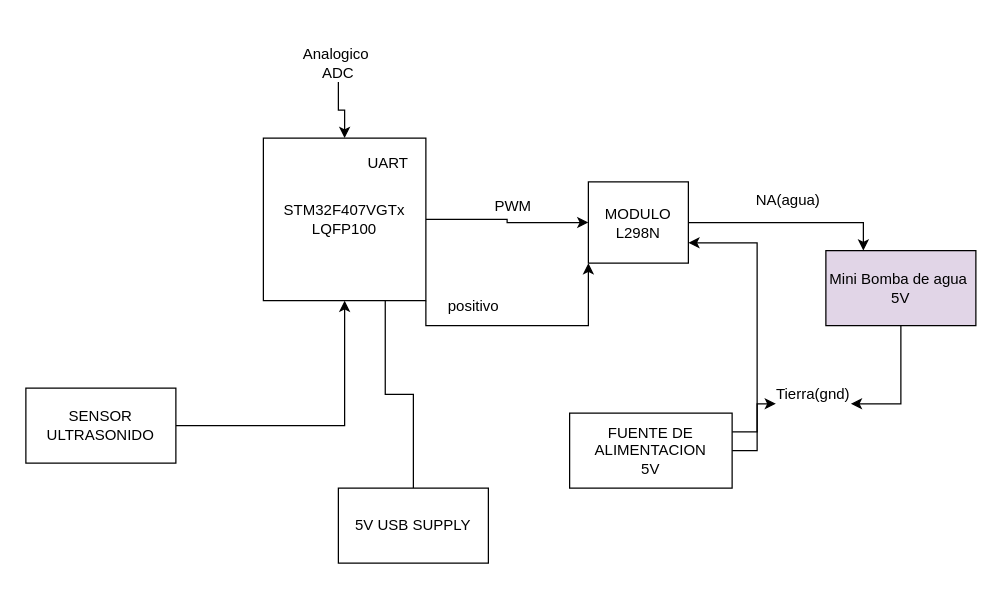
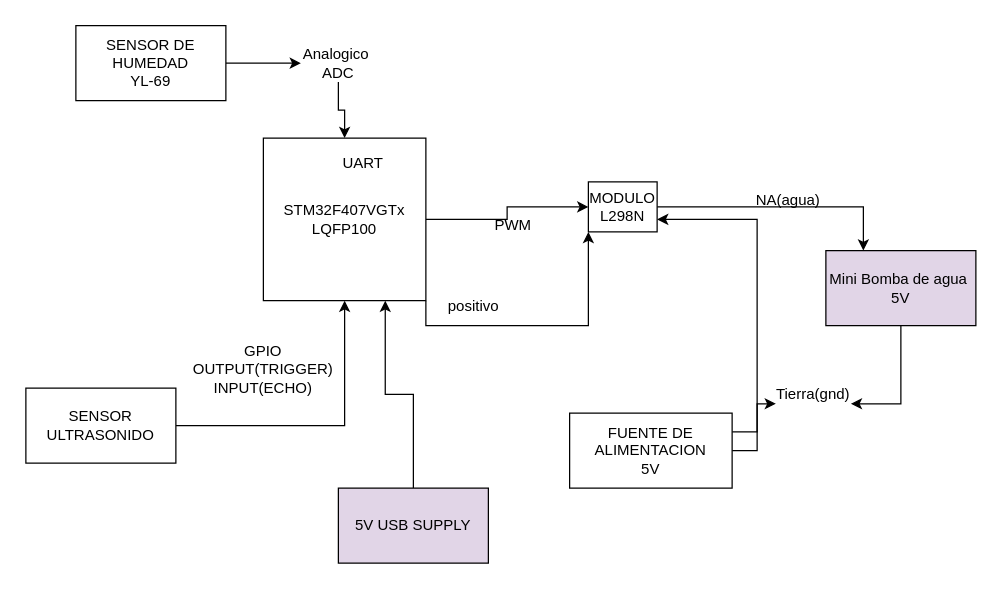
node "SENSOR DE HUMEDAD YL-69": added
edge "SENSOR DE HUMEDAD YL-69" -> "Analogico ADC": added
node "UART": moved (388, 163) -> (363, 163)
node "PWM": moved (513, 207) -> (513, 226)
node "MODULO L298N": size 100x81 -> 69x50
edge "STM32F407VGTx LQFP100" -- "5V USB SUPPLY": arrowhead none -> classic
node "GPIO OUTPUT(TRIGGER) INPUT(ECHO)": added
node "5V USB SUPPLY": fillcolor #ffffff -> #e1d5e7
